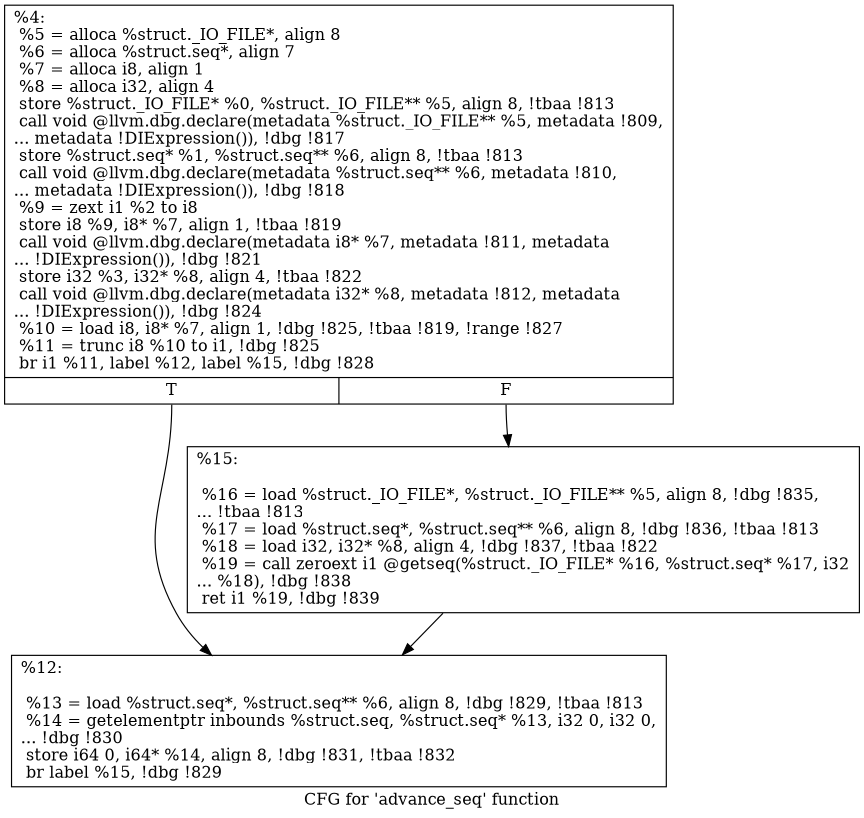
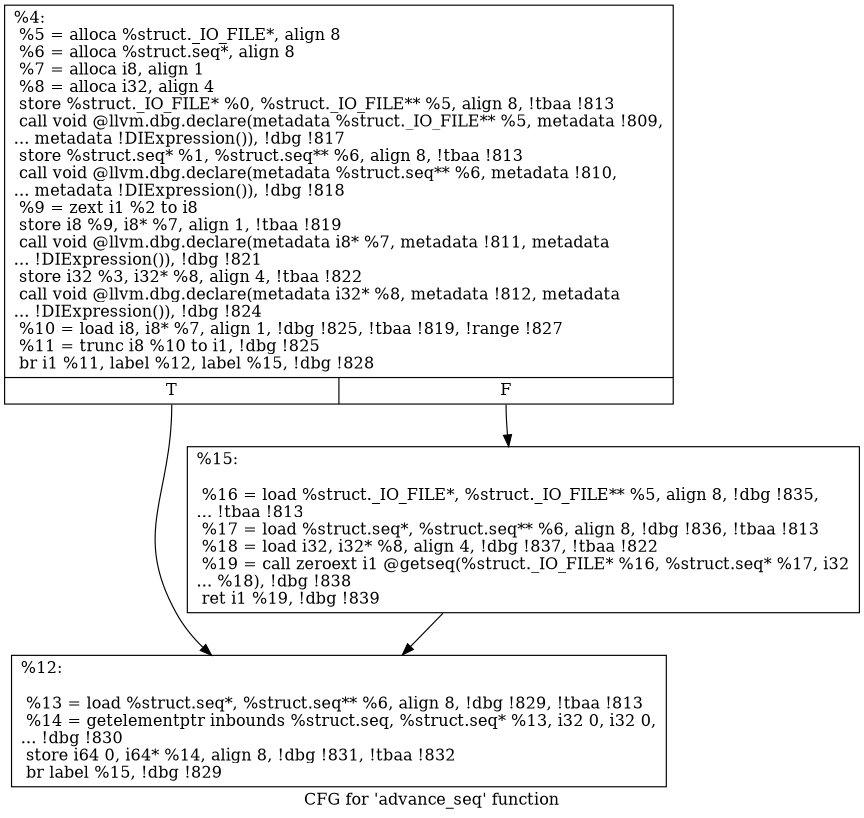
node "%4:": text "%6 = alloca %struct.seq*, align 7" -> "%6 = alloca %struct.seq*, align 8"
